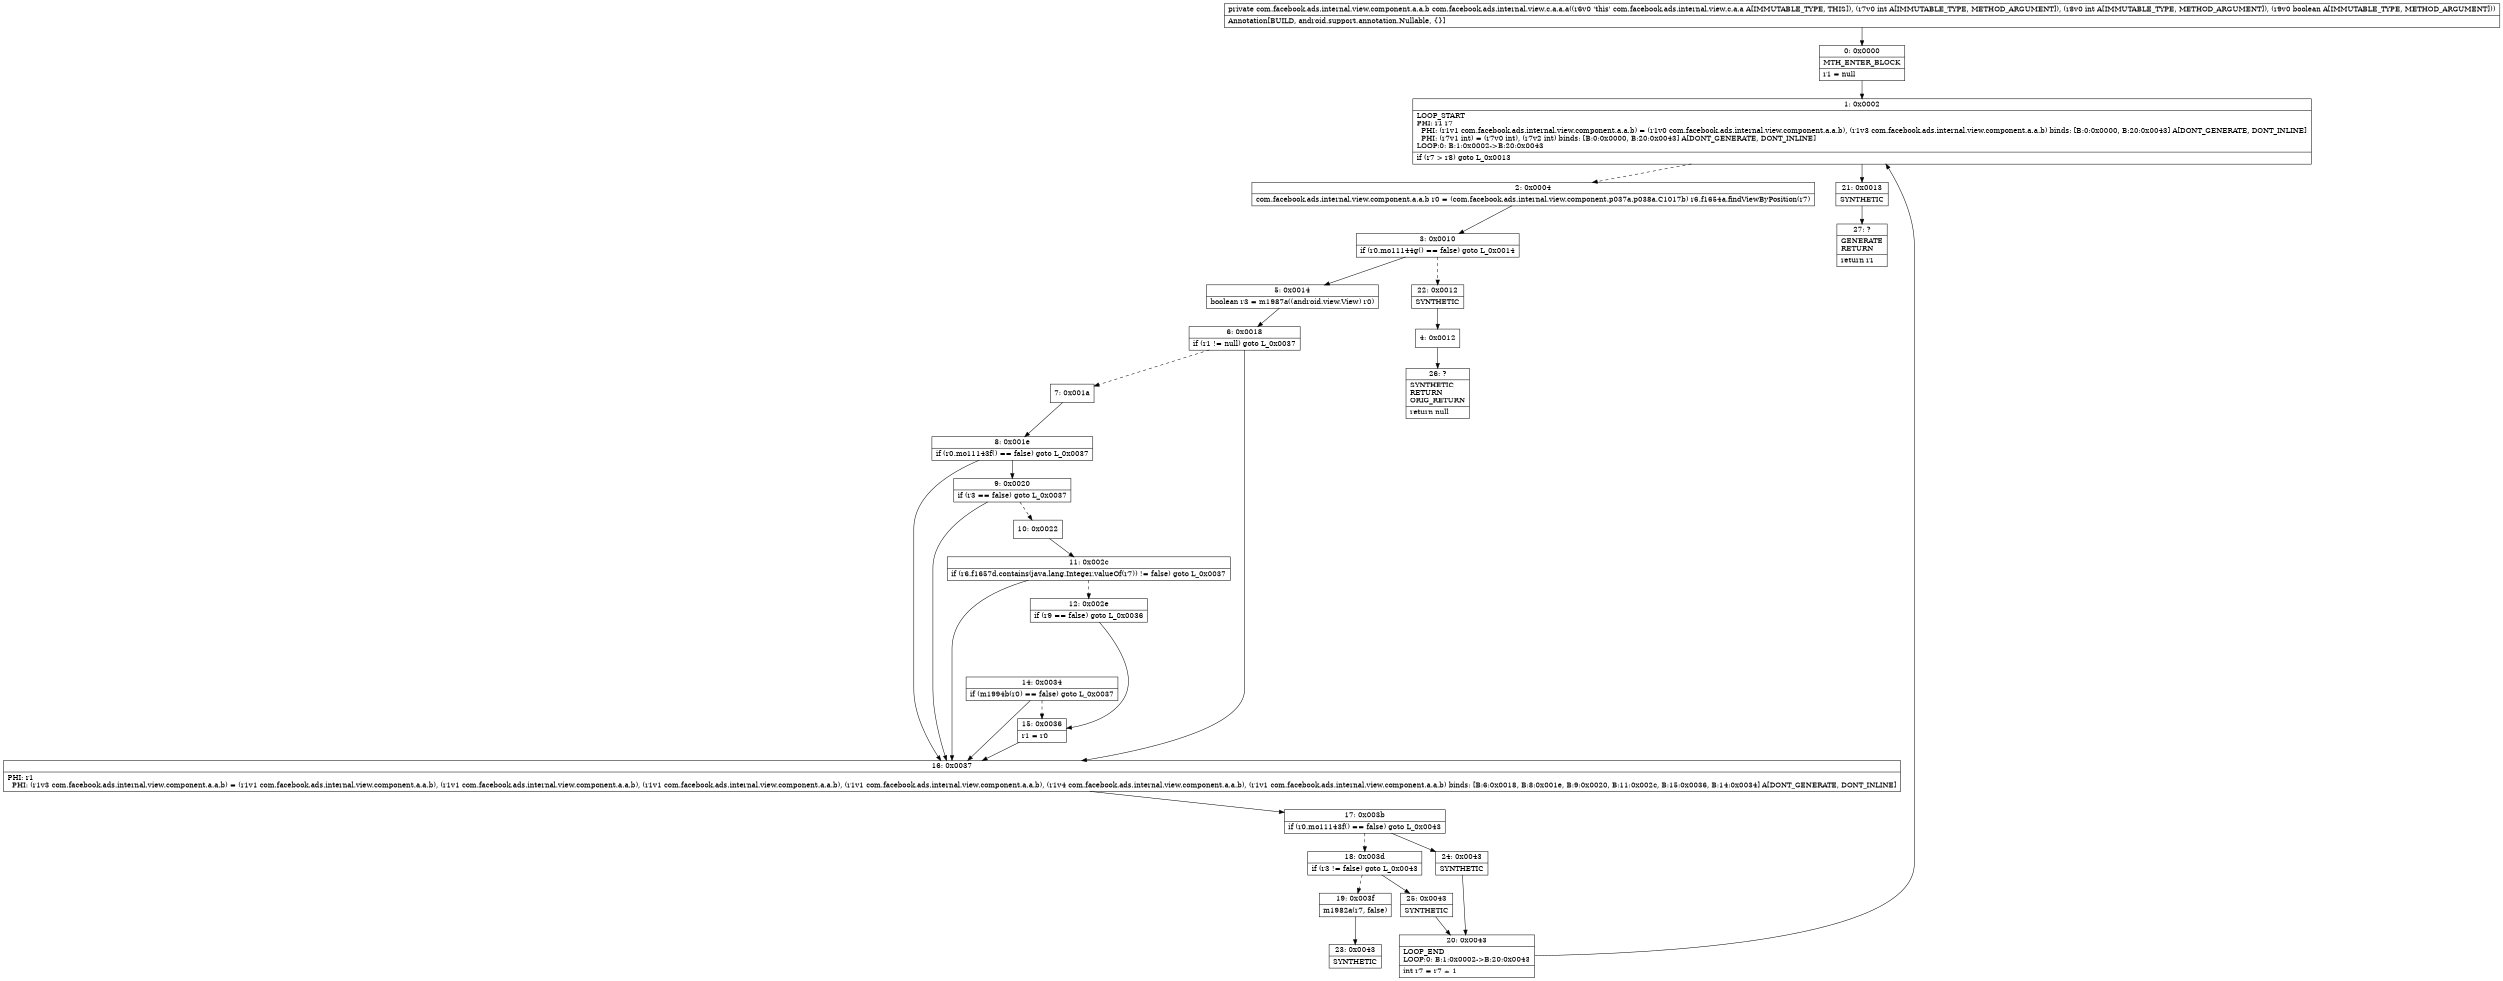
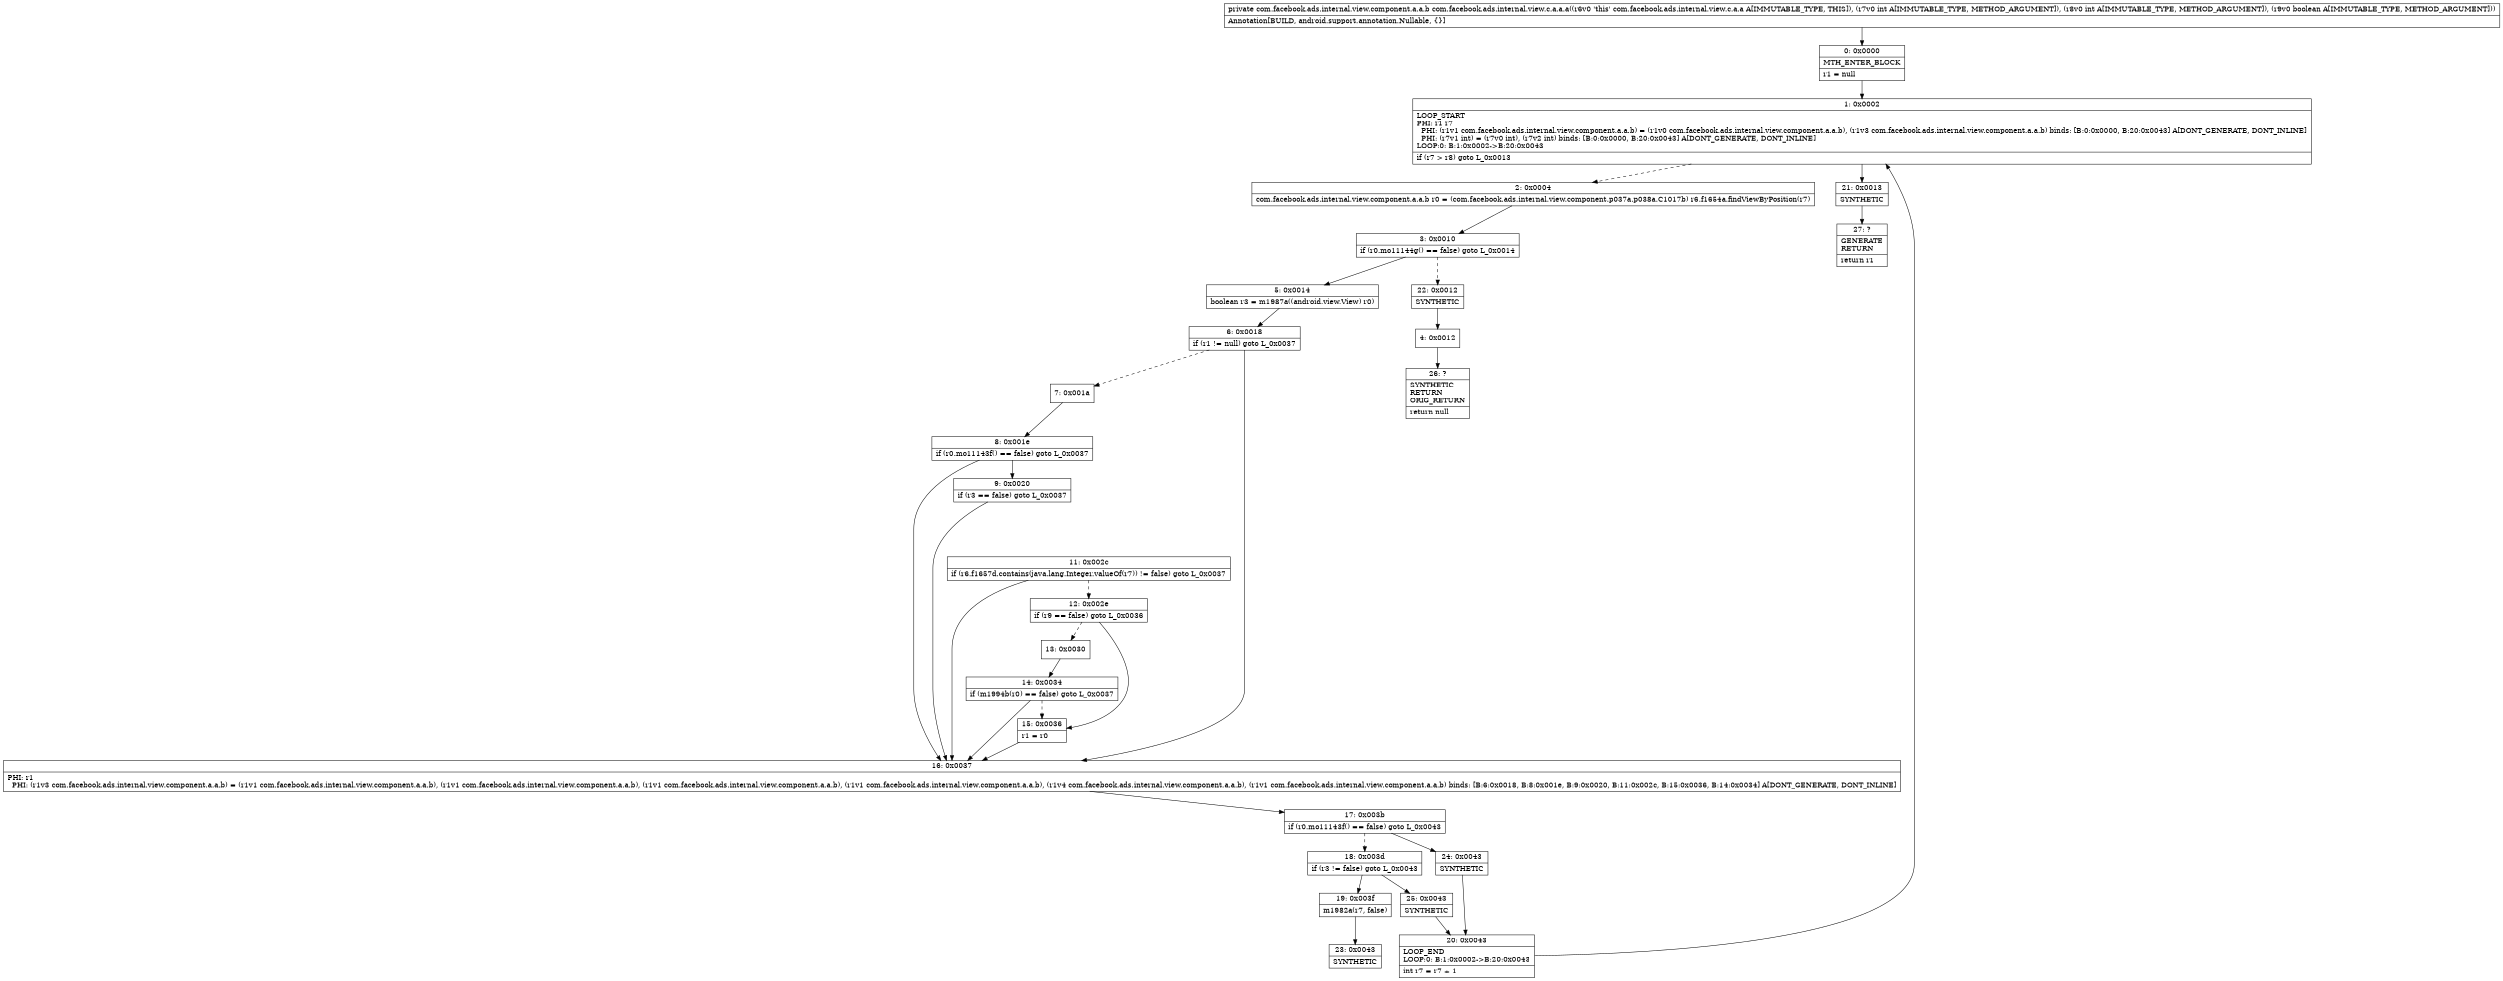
node "10: 0x0022": removed
node "13: 0x0030": added
edge "18: 0x003d" -> "19: 0x003f": style dashed -> solid
